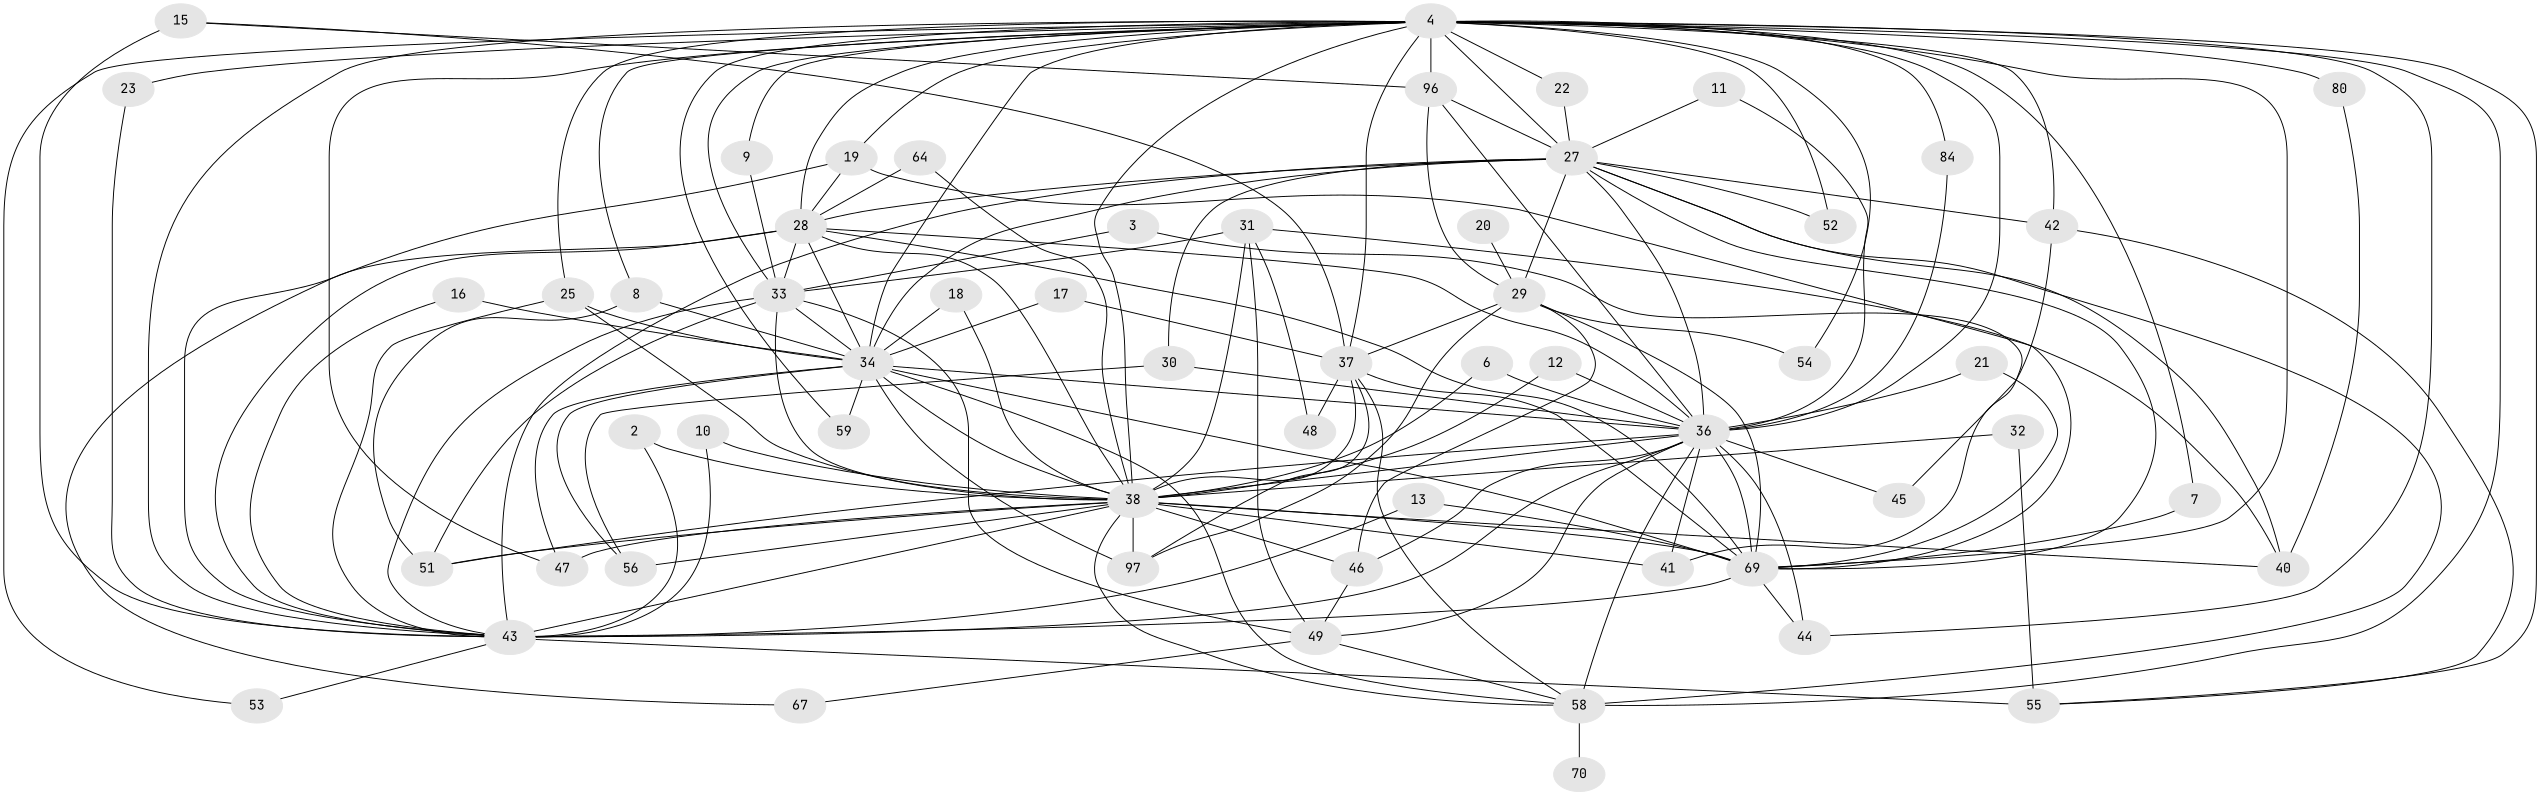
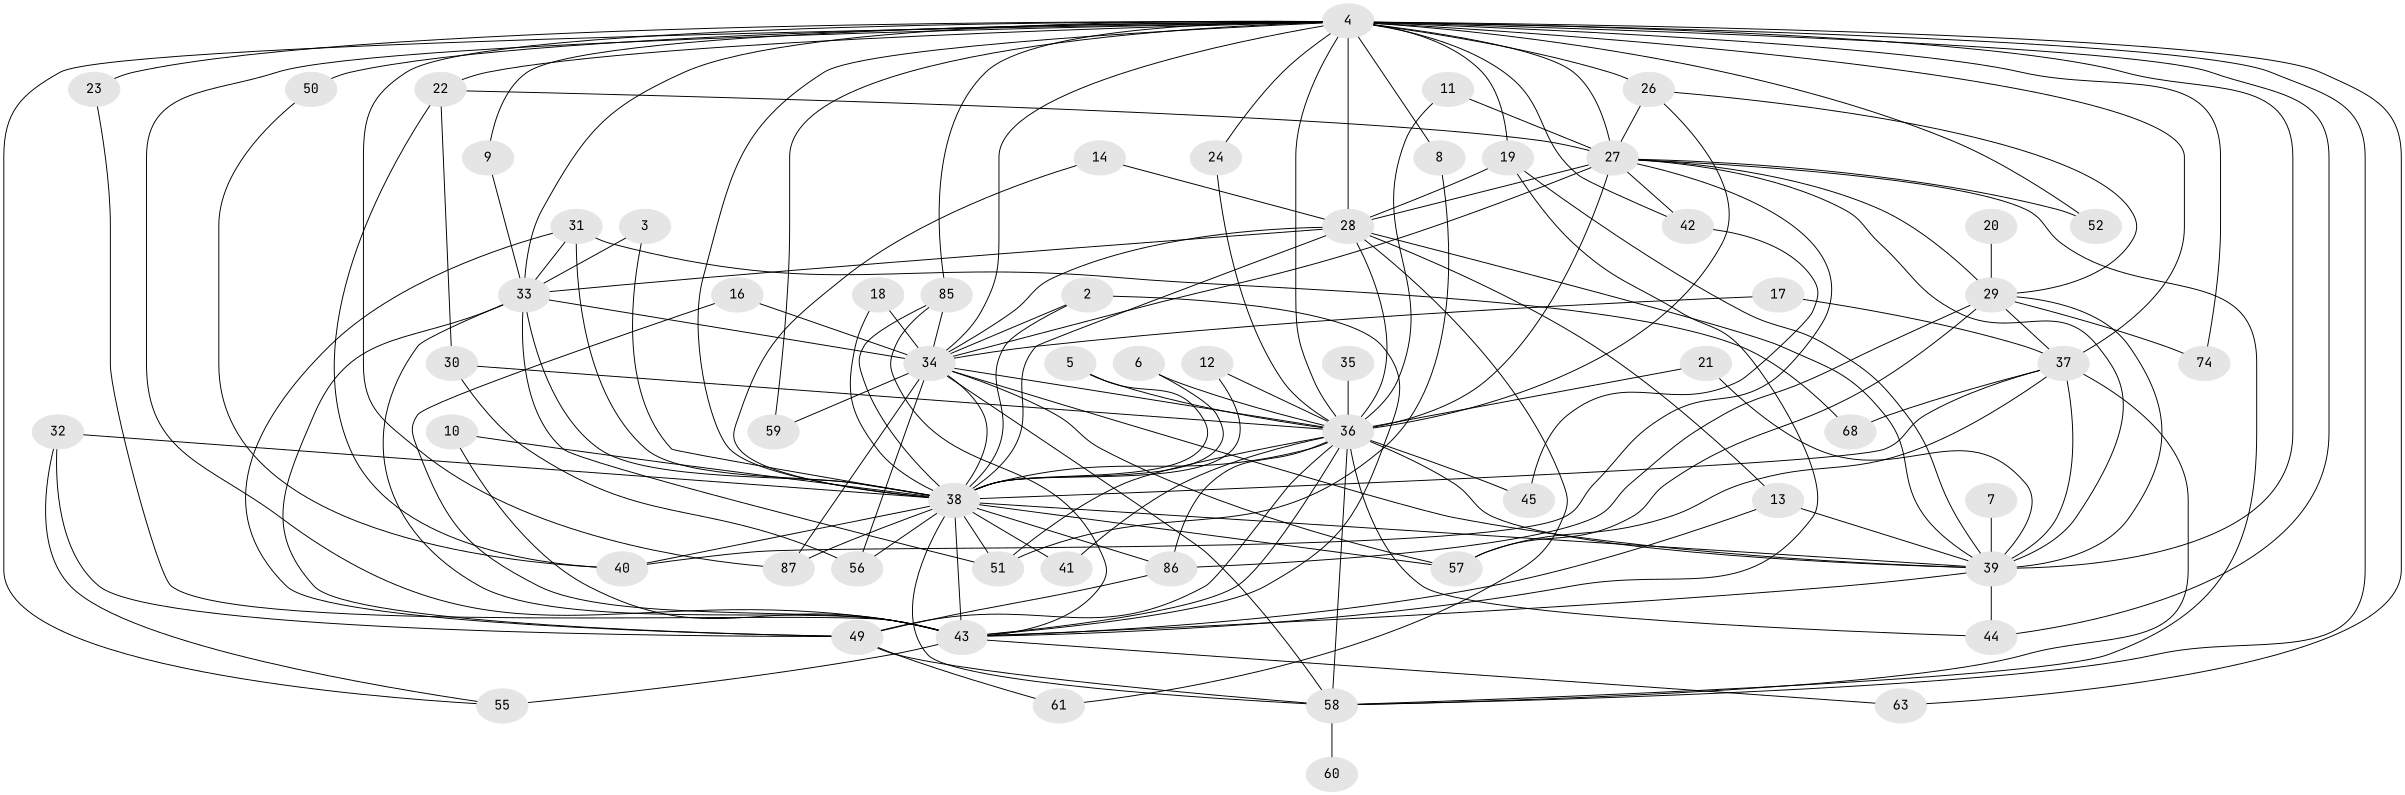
node "15": removed
edge "4" -- "7": removed
node "96": label "96" -> "26"
node "80": label "80" -> "50"
node "64": label "64" -> "14"
node "84": label "84" -> "24"
edge "27" -- "30": now "22" -- "30"
edge "27" -- "43": removed
node "25": label "25" -> "85"
edge "31" -- "40": now "22" -- "40"
edge "3" -- "41": now "3" -- "38"
edge "8" -- "34": now "2" -- "34"
edge "28" -- "43": now "28" -- "13"
node "5": added
node "35": added
node "54": label "54" -> "74"
node "48": label "48" -> "68"
edge "42" -- "55": removed
node "47": label "47" -> "87"
node "97": label "97" -> "57"
node "46": label "46" -> "86"
node "69": label "69" -> "39"
edge "32" -- "49": added
node "53": label "53" -> "63"
node "67": label "67" -> "61"
node "70": label "70" -> "60"
